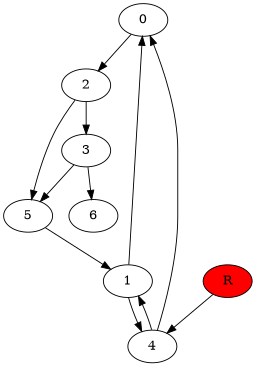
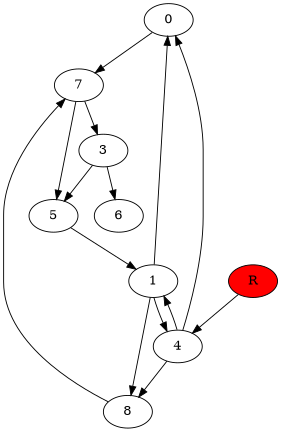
node "2": label "2" -> "7"
node "8": added
